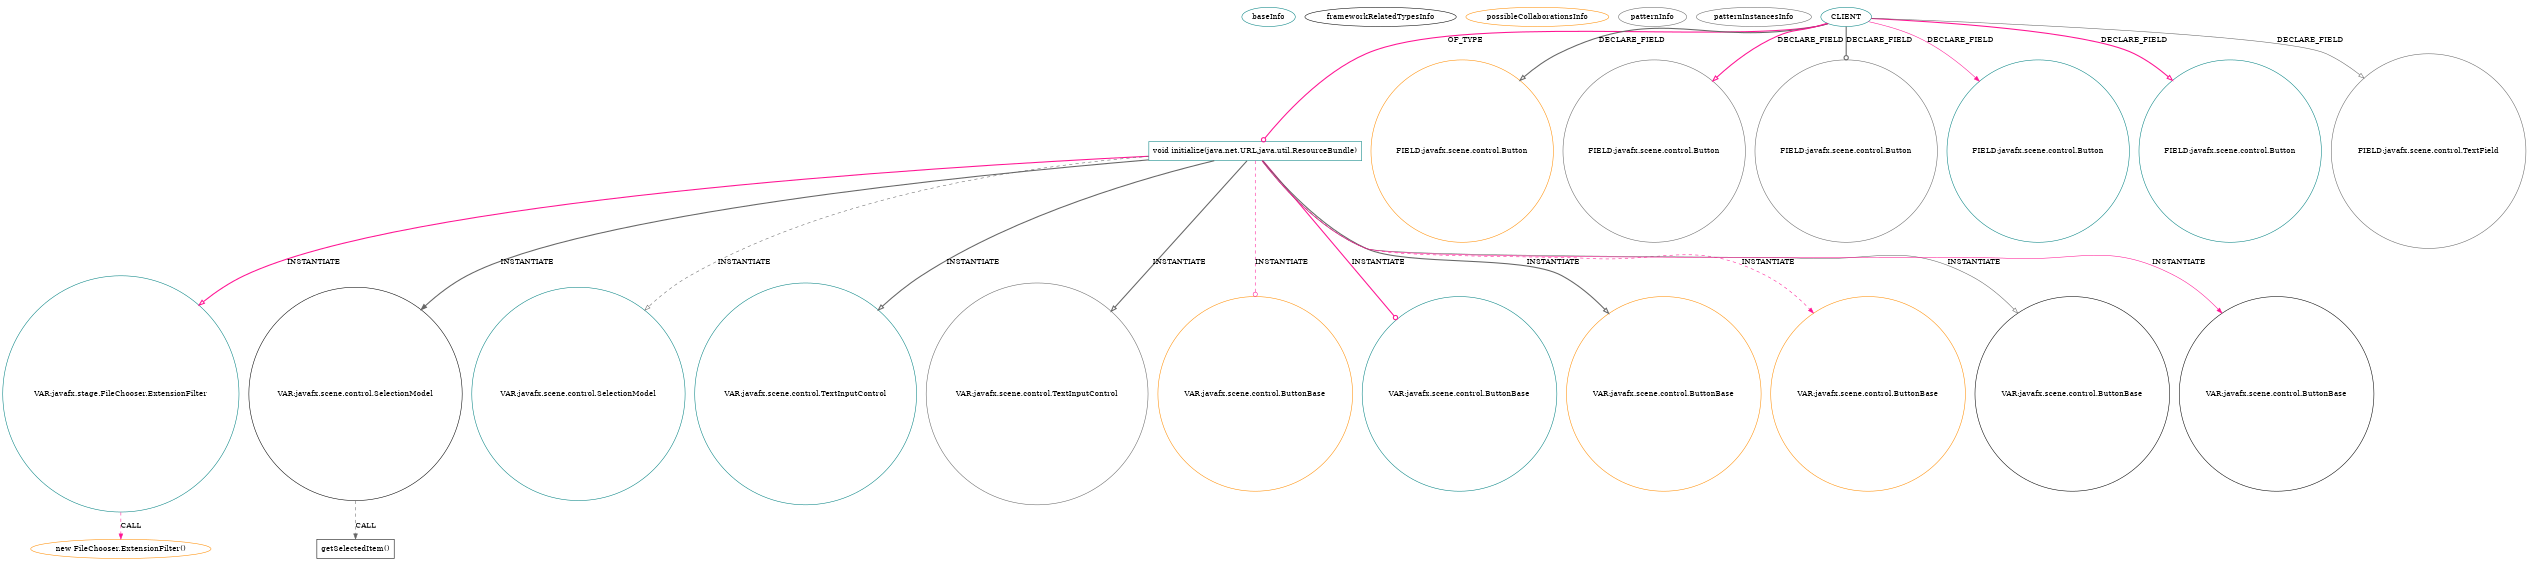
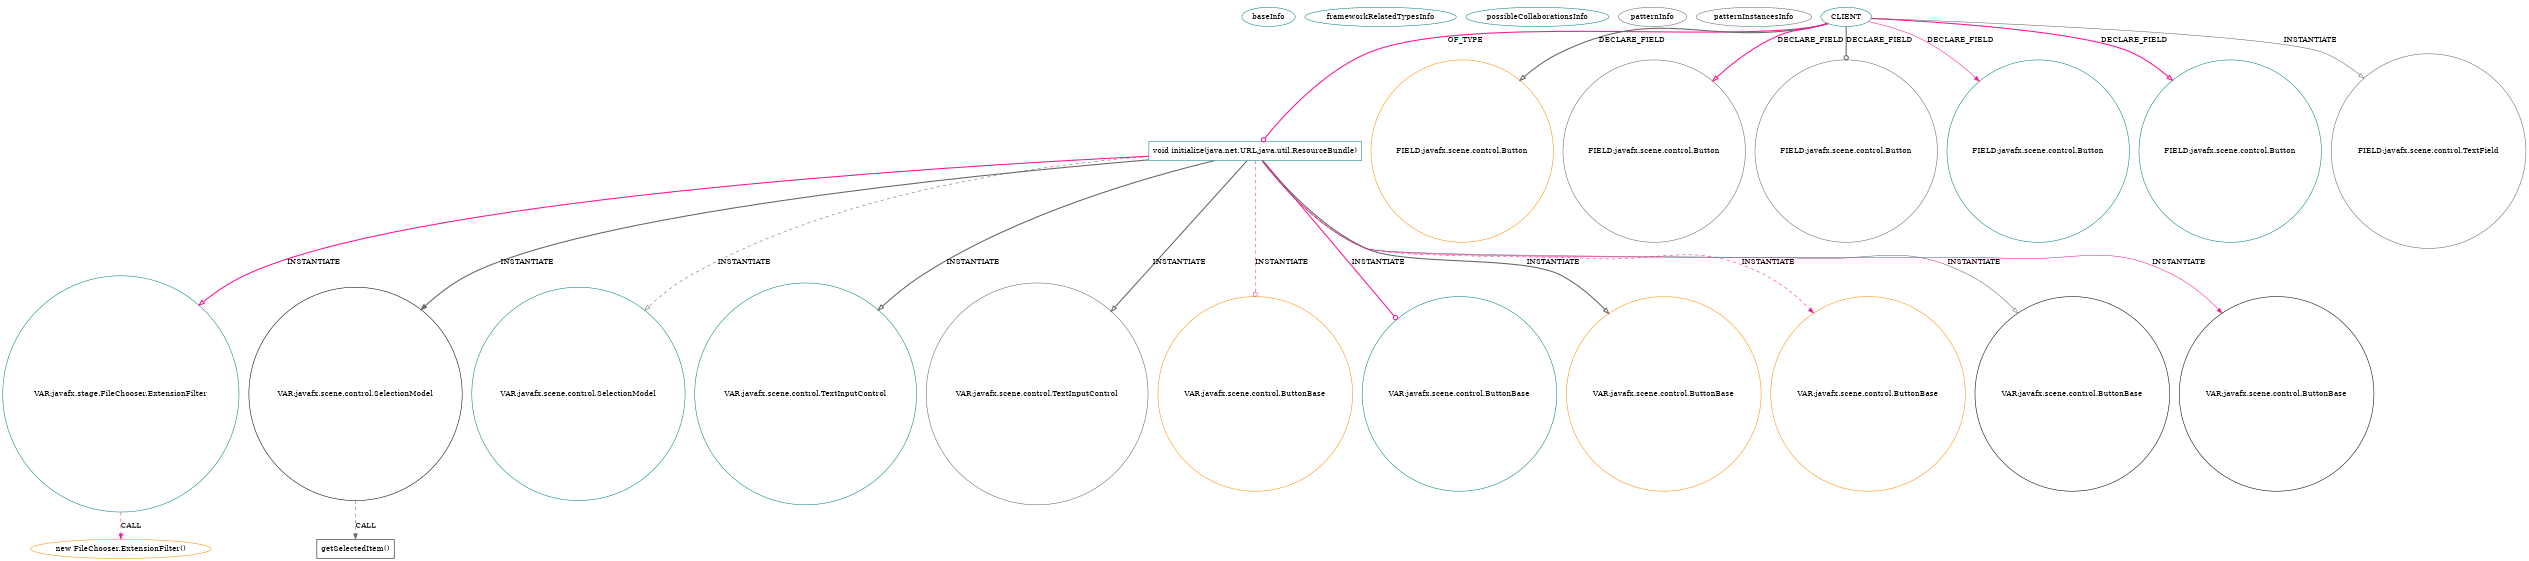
node "frameworkRelatedTypesInfo": color black -> teal
node "possibleCollaborationsInfo": color darkorange -> teal
edge "CLIENT" -> "FIELD:javafx.scene.control.TextField": label "DECLARE_FIELD" -> "INSTANTIATE"
